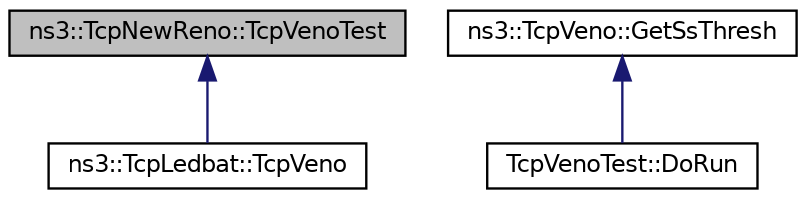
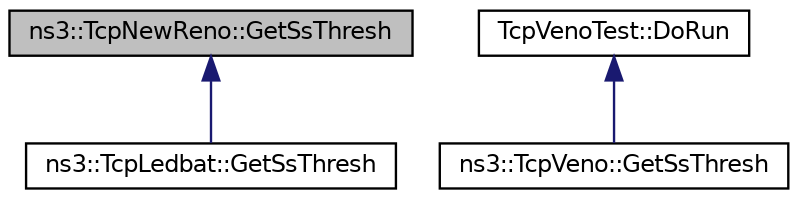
node "ns3::TcpNewReno::TcpVenoTest": label "ns3::TcpNewReno::TcpVenoTest" -> "ns3::TcpNewReno::GetSsThresh"
edge "TcpVenoTest::DoRun" -> "ns3::TcpVeno::GetSsThresh": reversed
node "ns3::TcpLedbat::TcpVeno": label "ns3::TcpLedbat::TcpVeno" -> "ns3::TcpLedbat::GetSsThresh"
